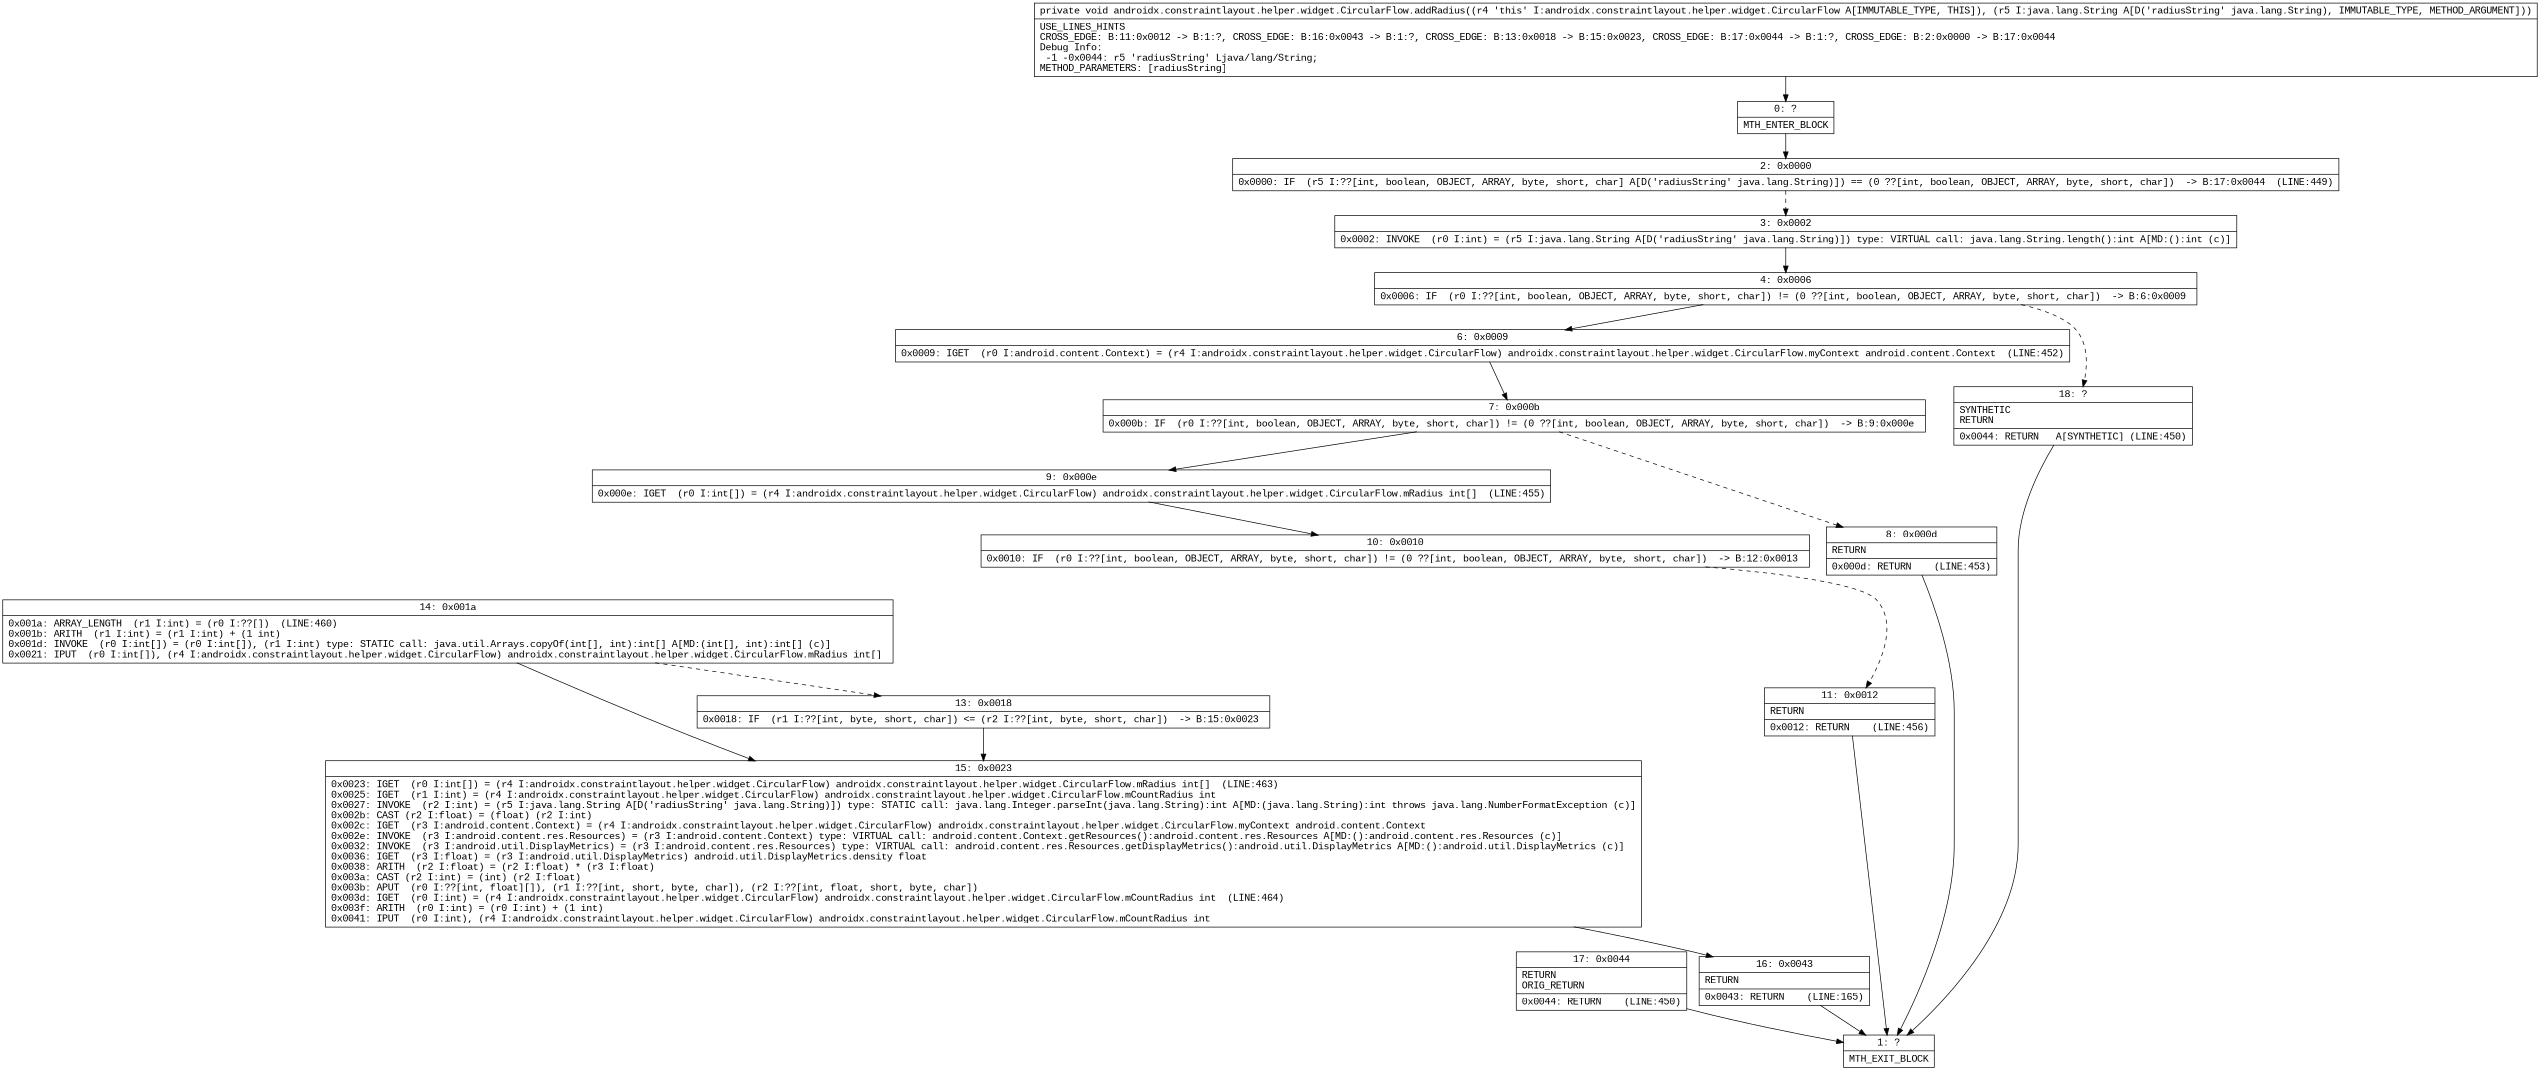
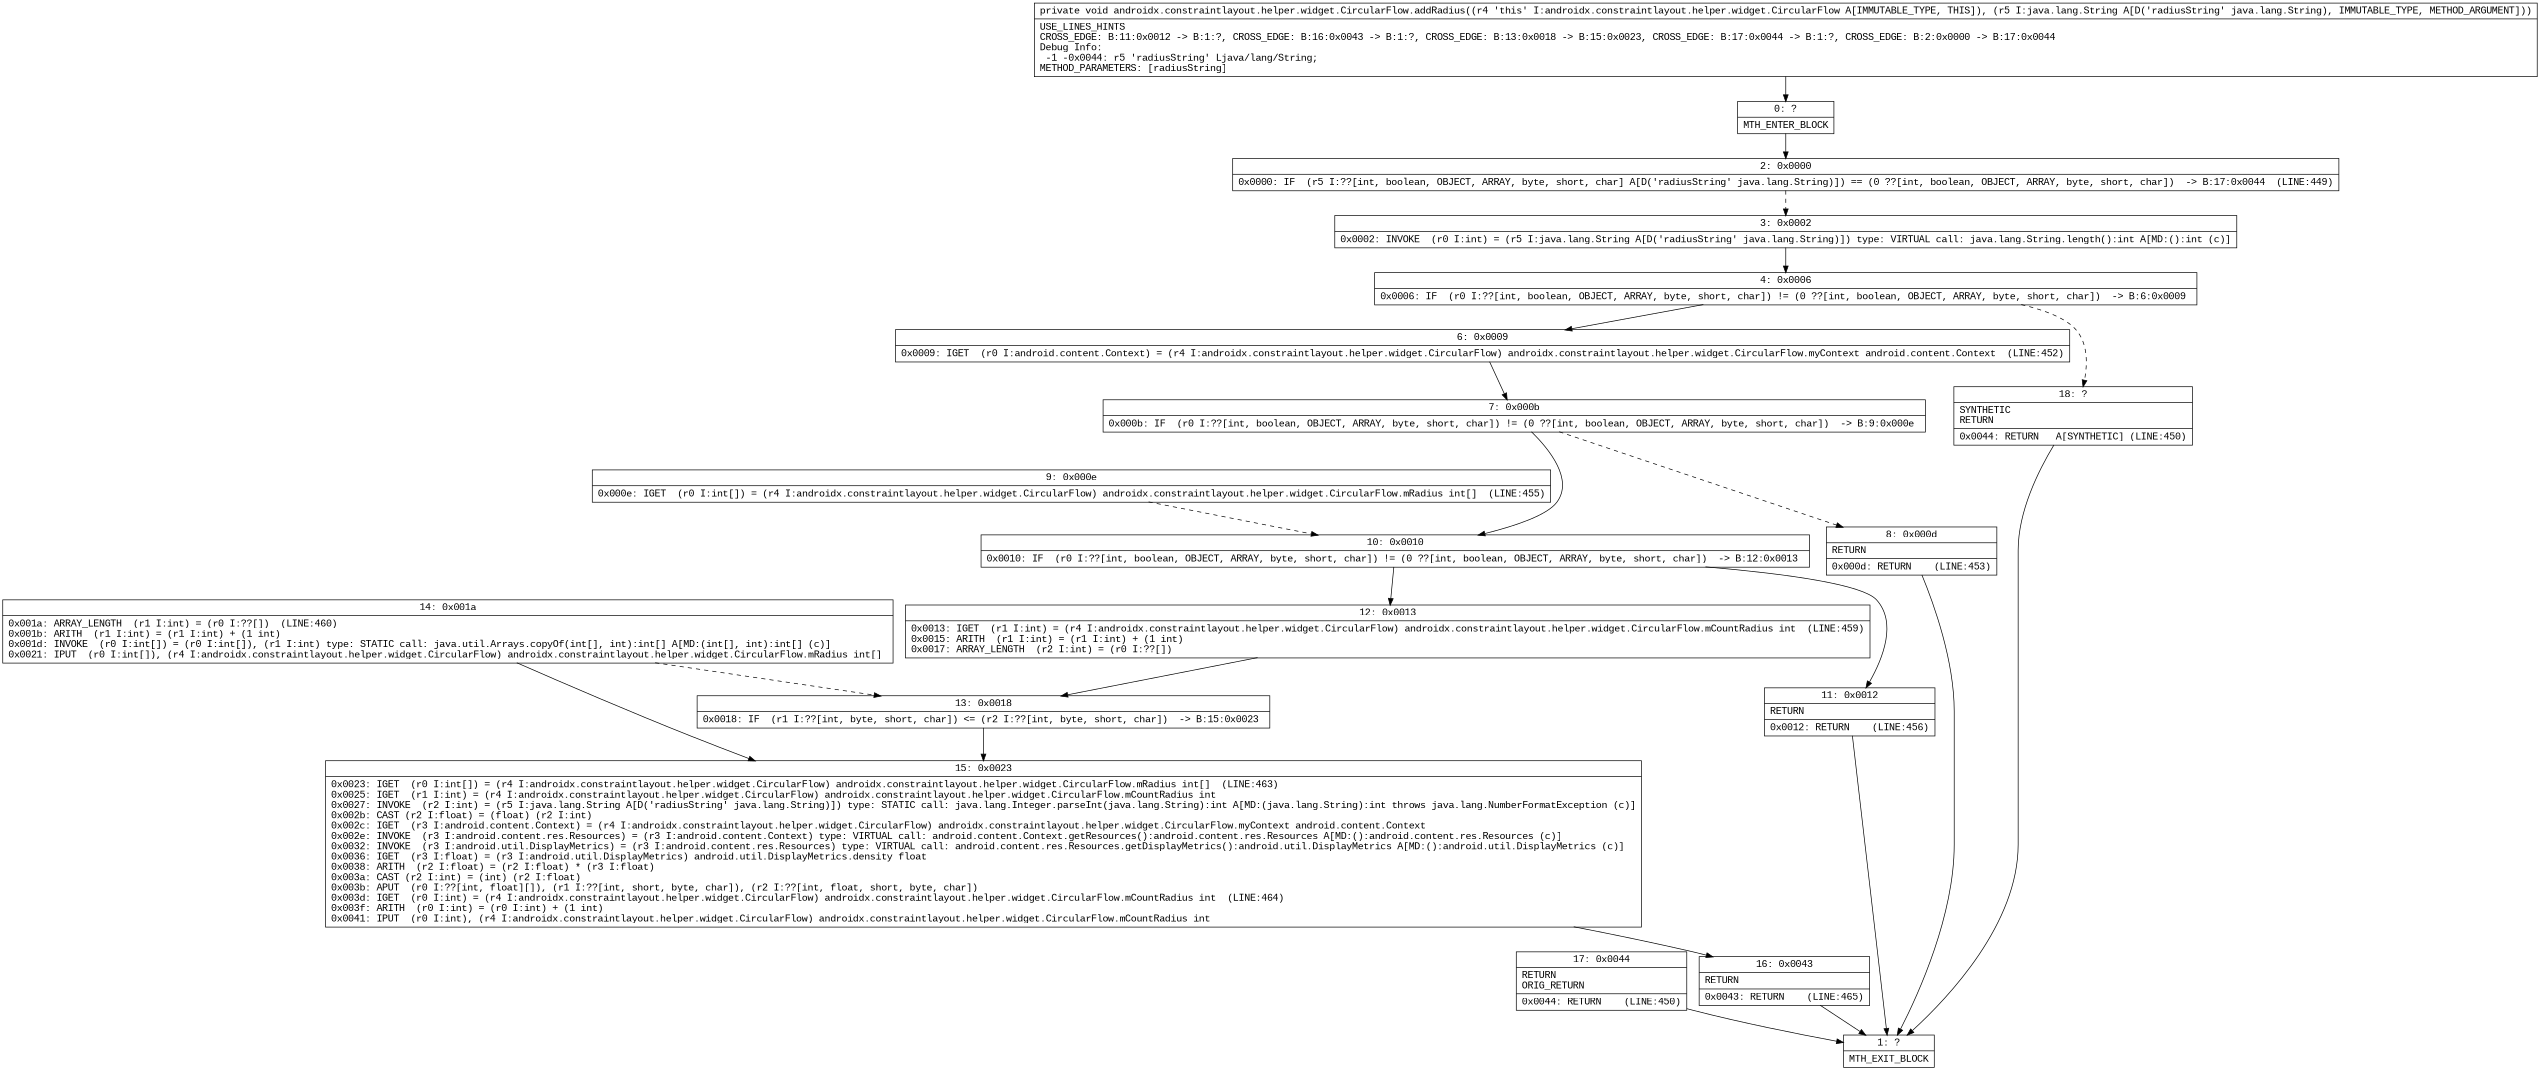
edge "7: 0x000b" -> "9: 0x000e": now "7: 0x000b" -> "10: 0x0010"
edge "9: 0x000e" -> "10: 0x0010": style solid -> dashed
edge "10: 0x0010" -> "11: 0x0012": style dashed -> solid
node "12: 0x0013": added
node "16: 0x0043": text "0x0043: RETURN    (LINE:165)" -> "0x0043: RETURN    (LINE:465)"
